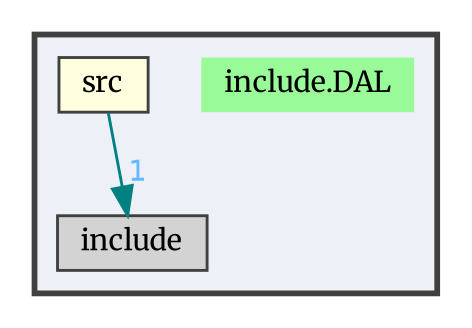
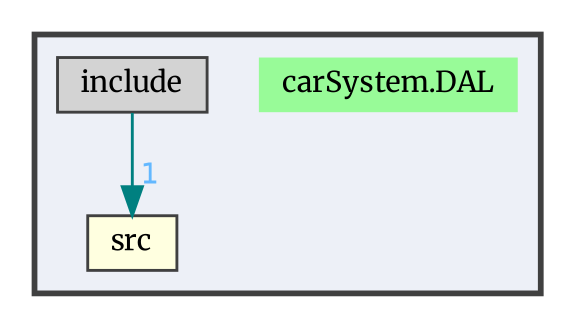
node "include.DAL": label "include.DAL" -> "carSystem.DAL"
edge "src" -> "include": reversed
